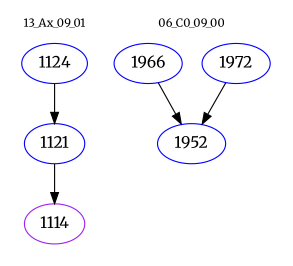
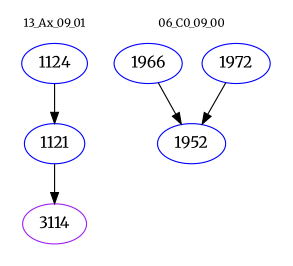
node "1114": label "1114" -> "3114"
